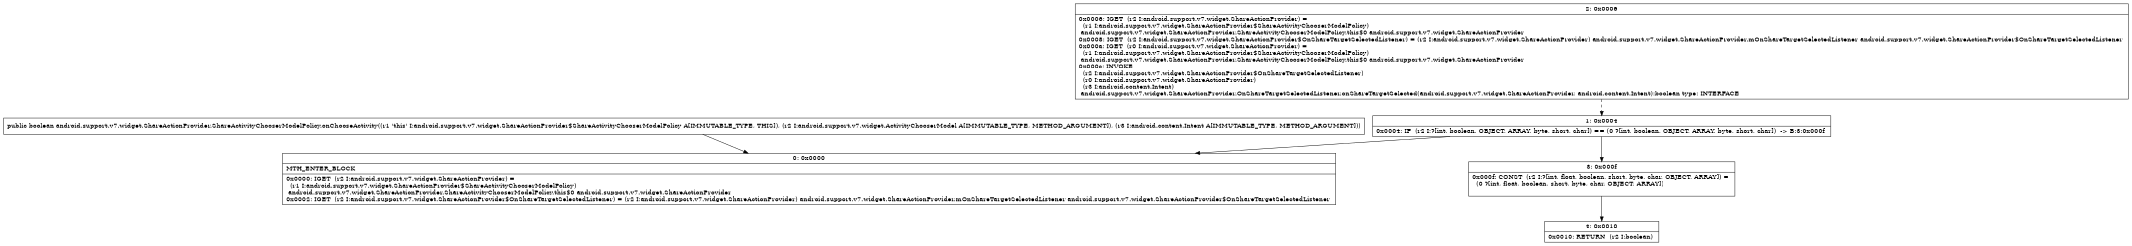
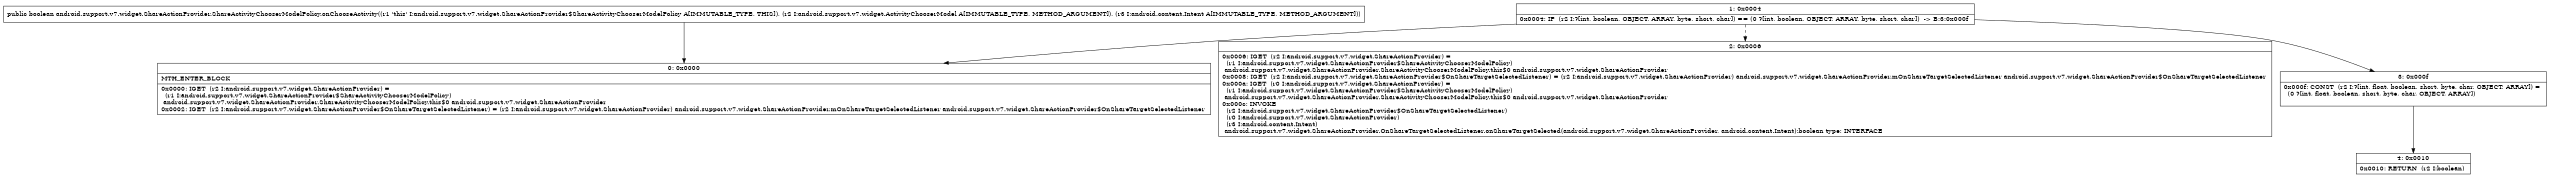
edge "2: 0x0006" -> "1: 0x0004": reversed
